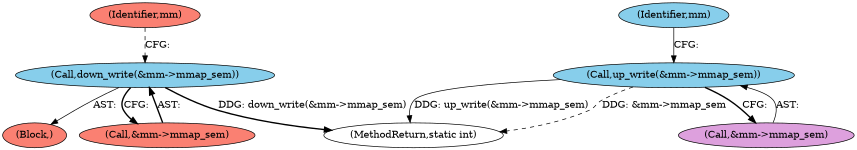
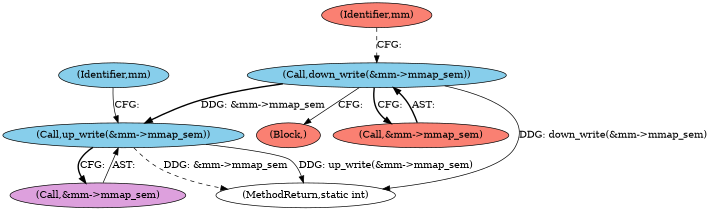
edge "(Call,down_write(&mm->mmap_sem))" -> "(Call,up_write(&mm->mmap_sem))": added, label "DDG: &mm->mmap_sem"
edge "(Call,down_write(&mm->mmap_sem))" -> "(Block,)": label "AST: " -> "CFG: "
edge "(Call,down_write(&mm->mmap_sem))" -> "(MethodReturn,static int)": style bold -> solid
